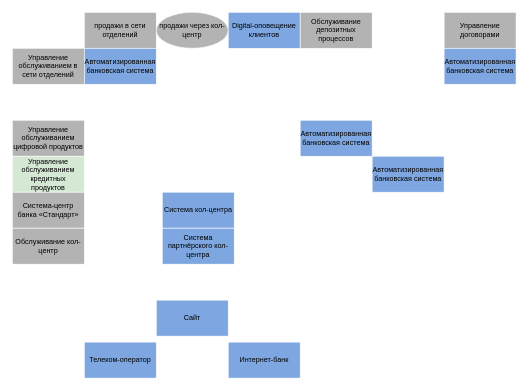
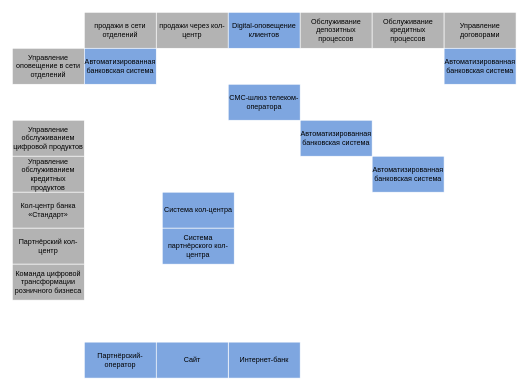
node "продажи через кол-центр": shape ellipse -> rectangle
node "Обслуживание кредитных процессов": added
node "Управление обслуживанием в сети отделений": label "Управление обслуживанием в сети отделений" -> "Управление оповещение в сети отделений"
node "СМС-шлюз телеком-оператора": added
node "Управление обслуживанием кредитных продуктов": fillcolor #d5e8d4 -> #b3b3b3
node "Система-центр банка «Стандарт»": label "Система-центр банка «Стандарт»" -> "Кол-центр банка «Стандарт»"
node "Обслуживание кол-центр": label "Обслуживание кол-центр" -> "Партнёрский кол-центр"
node "Команда цифровой трансформации розничного бизнеса": added
node "Сайт": moved (192, 318) -> (192, 360)
node "Телеком-оператор": label "Телеком-оператор" -> "Партнёрский-оператор"
